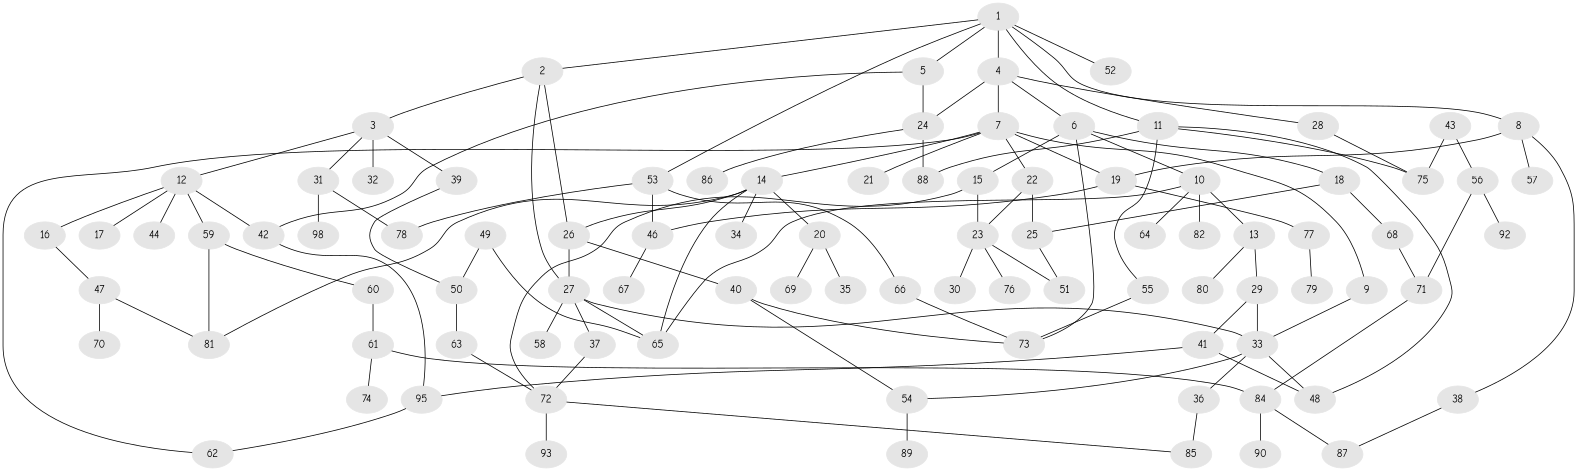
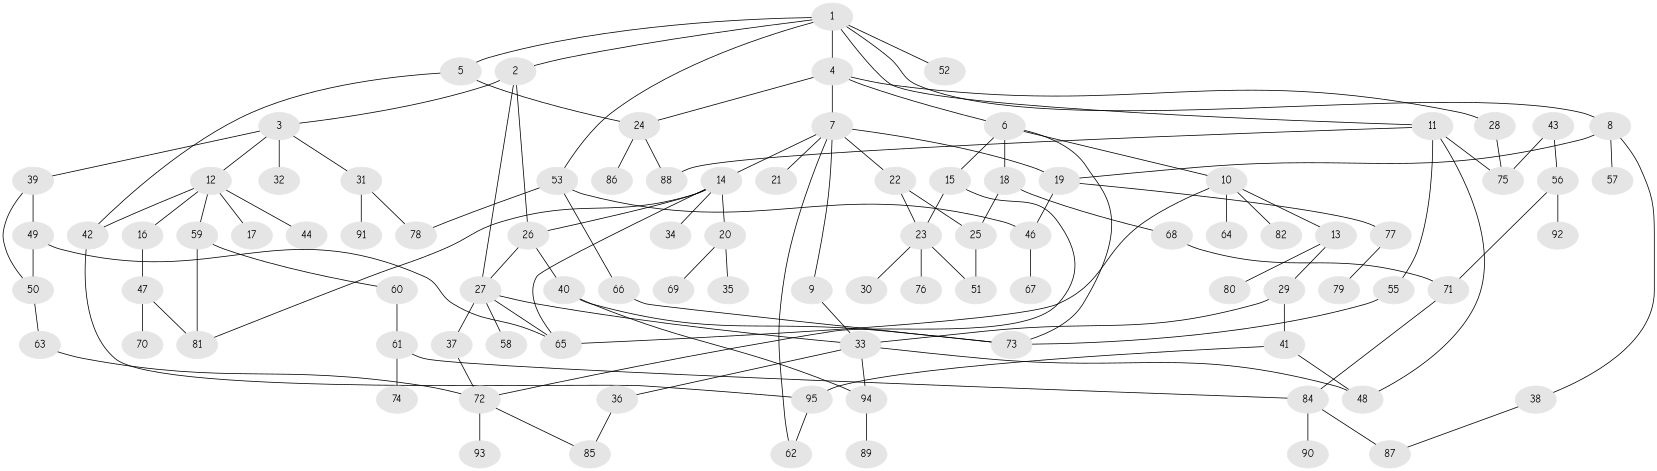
edge "39" -- "49": added
node "98": label "98" -> "91"
node "54": label "54" -> "94"
